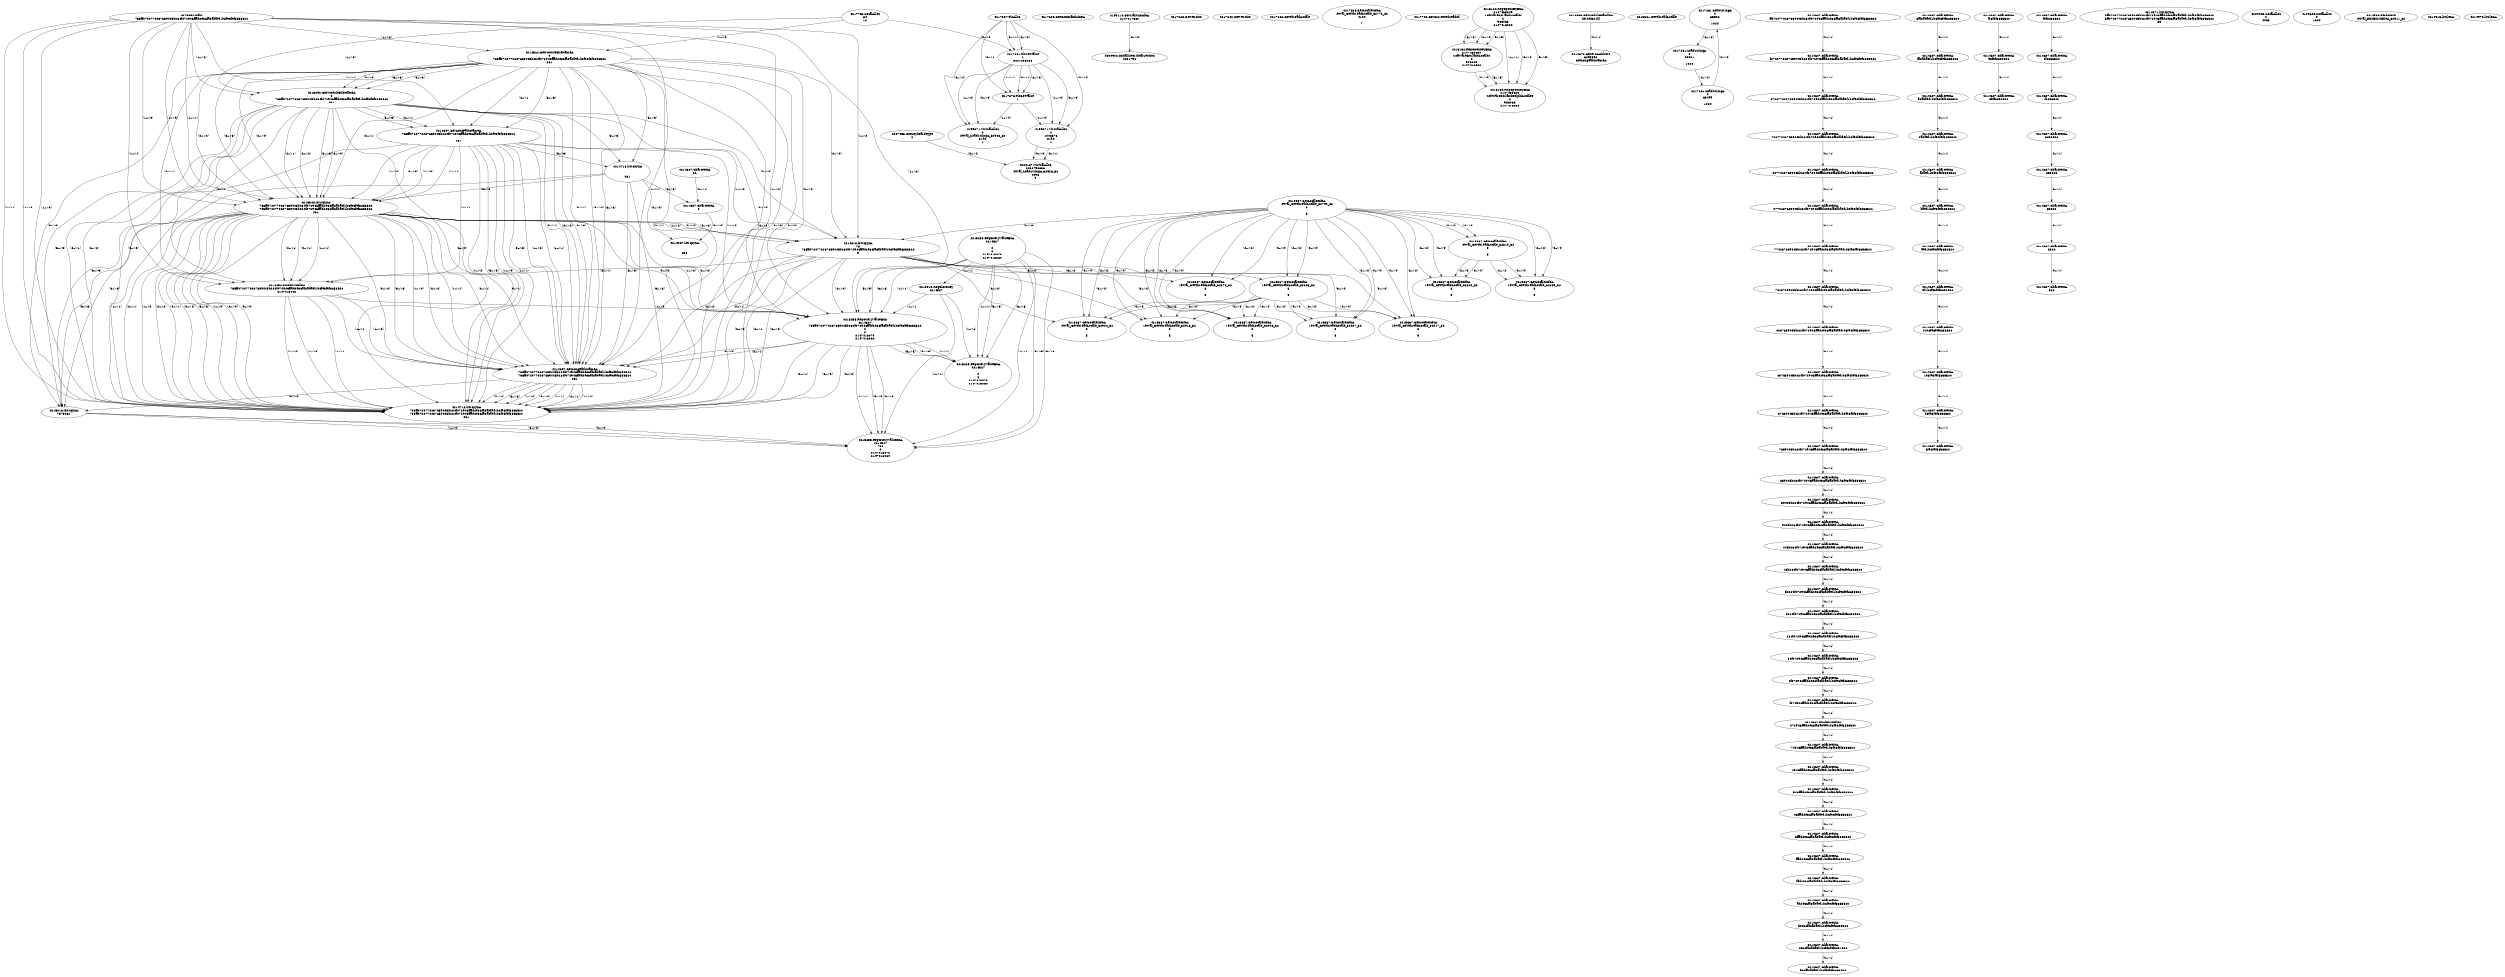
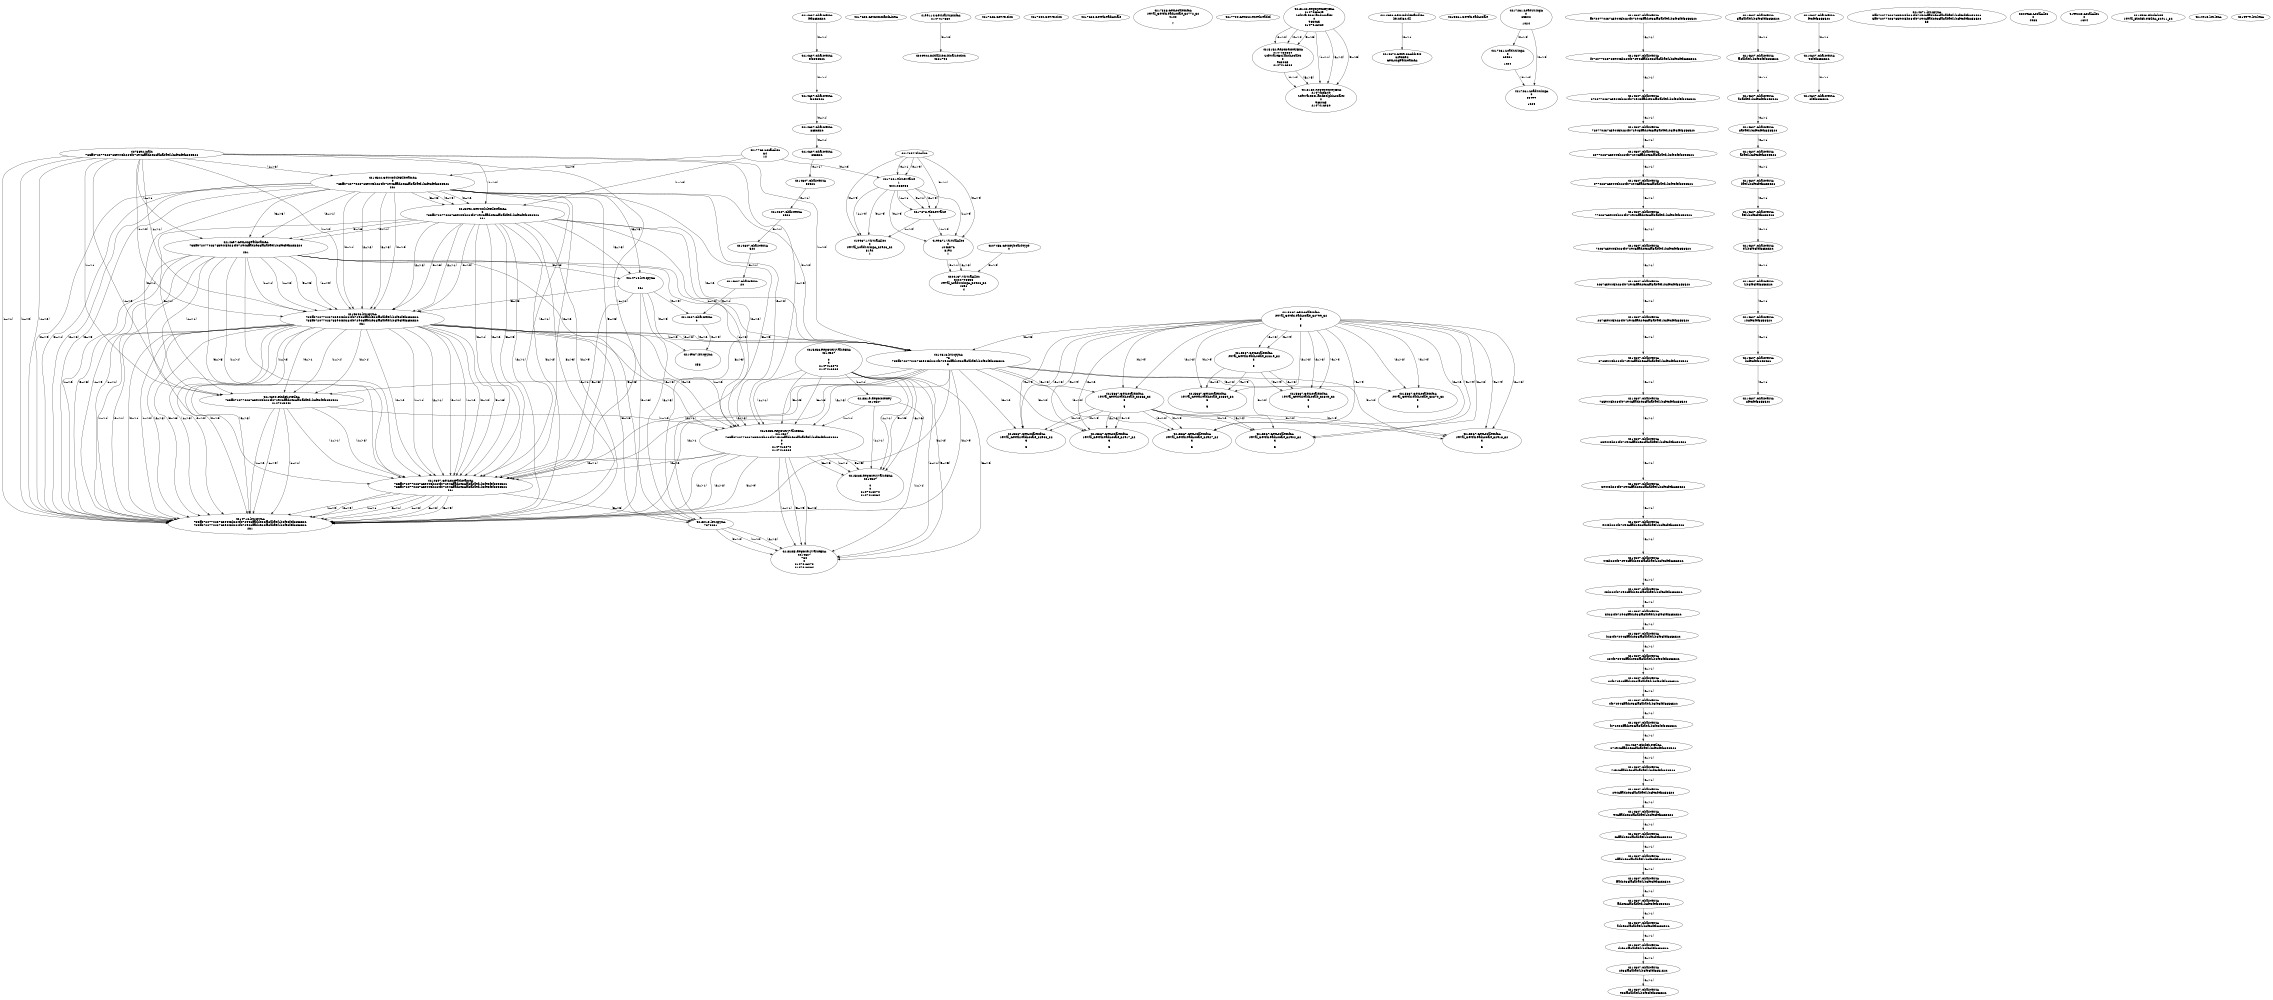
edge "4217261.LoadStringA 0 65499 1024" -> "4217261.LoadStringA 0 65502 1024": reversed
edge "4214607.CharNextA 52c" -> "4214607.CharNextA 2c": added, label "(0-->1)"
